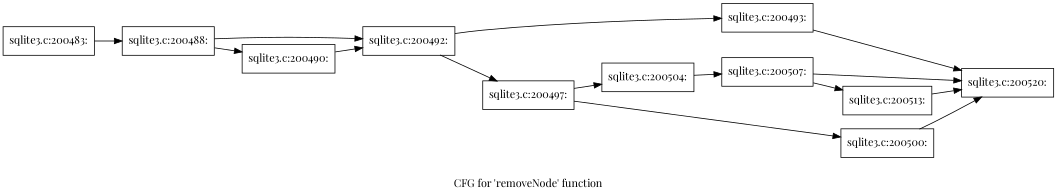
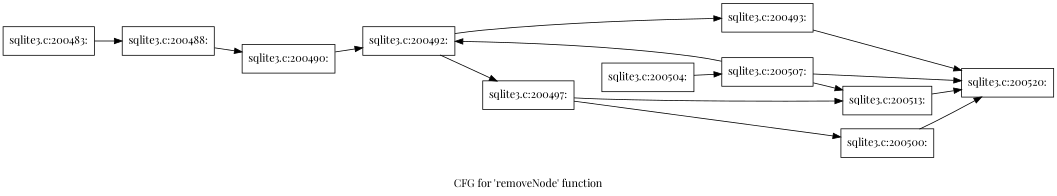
edge "sqlite3.c:200488:" -> "sqlite3.c:200492:": now "sqlite3.c:200507:" -> "sqlite3.c:200492:"
edge "sqlite3.c:200497:" -> "sqlite3.c:200504:": now "sqlite3.c:200497:" -> "sqlite3.c:200513:"
